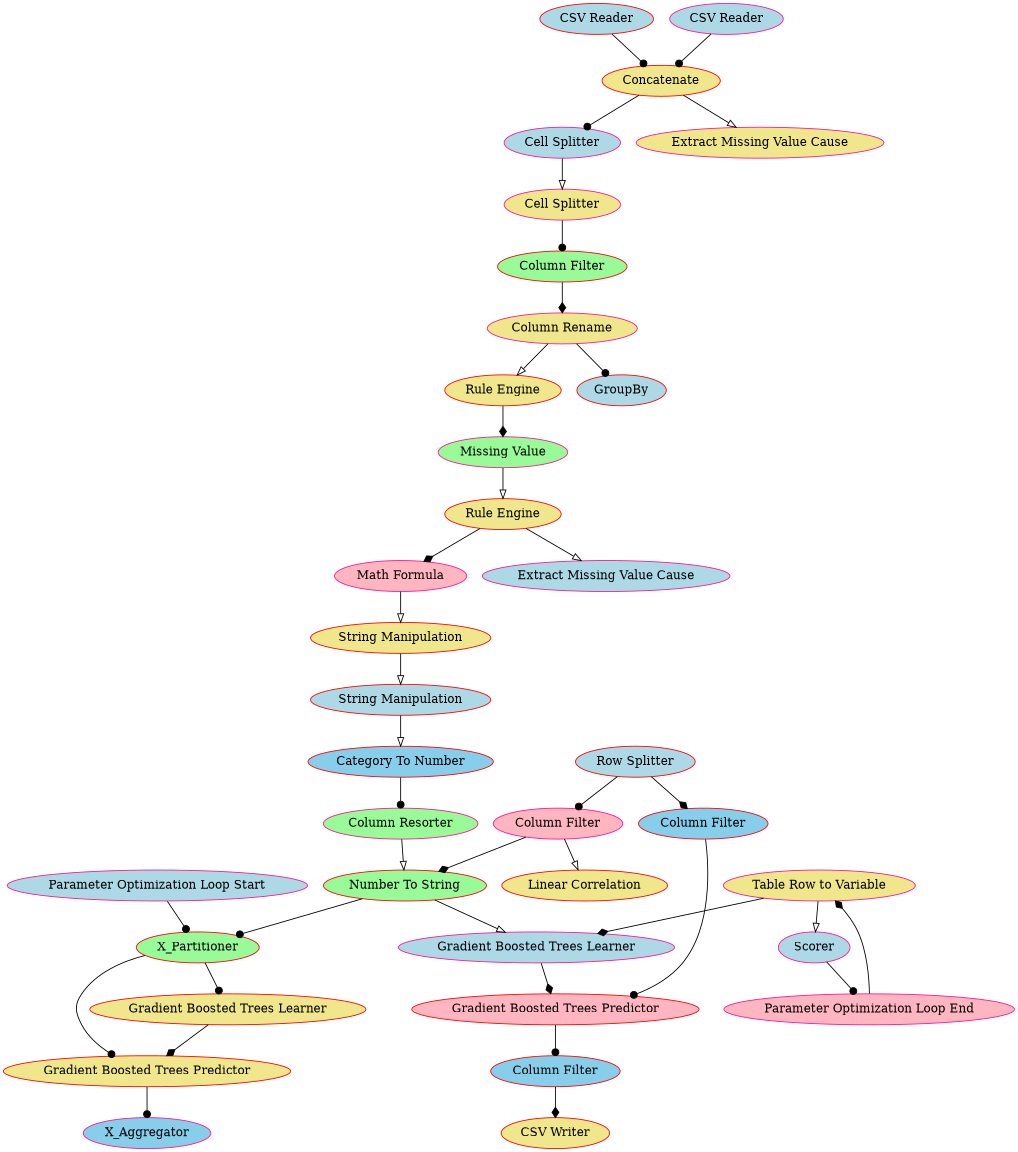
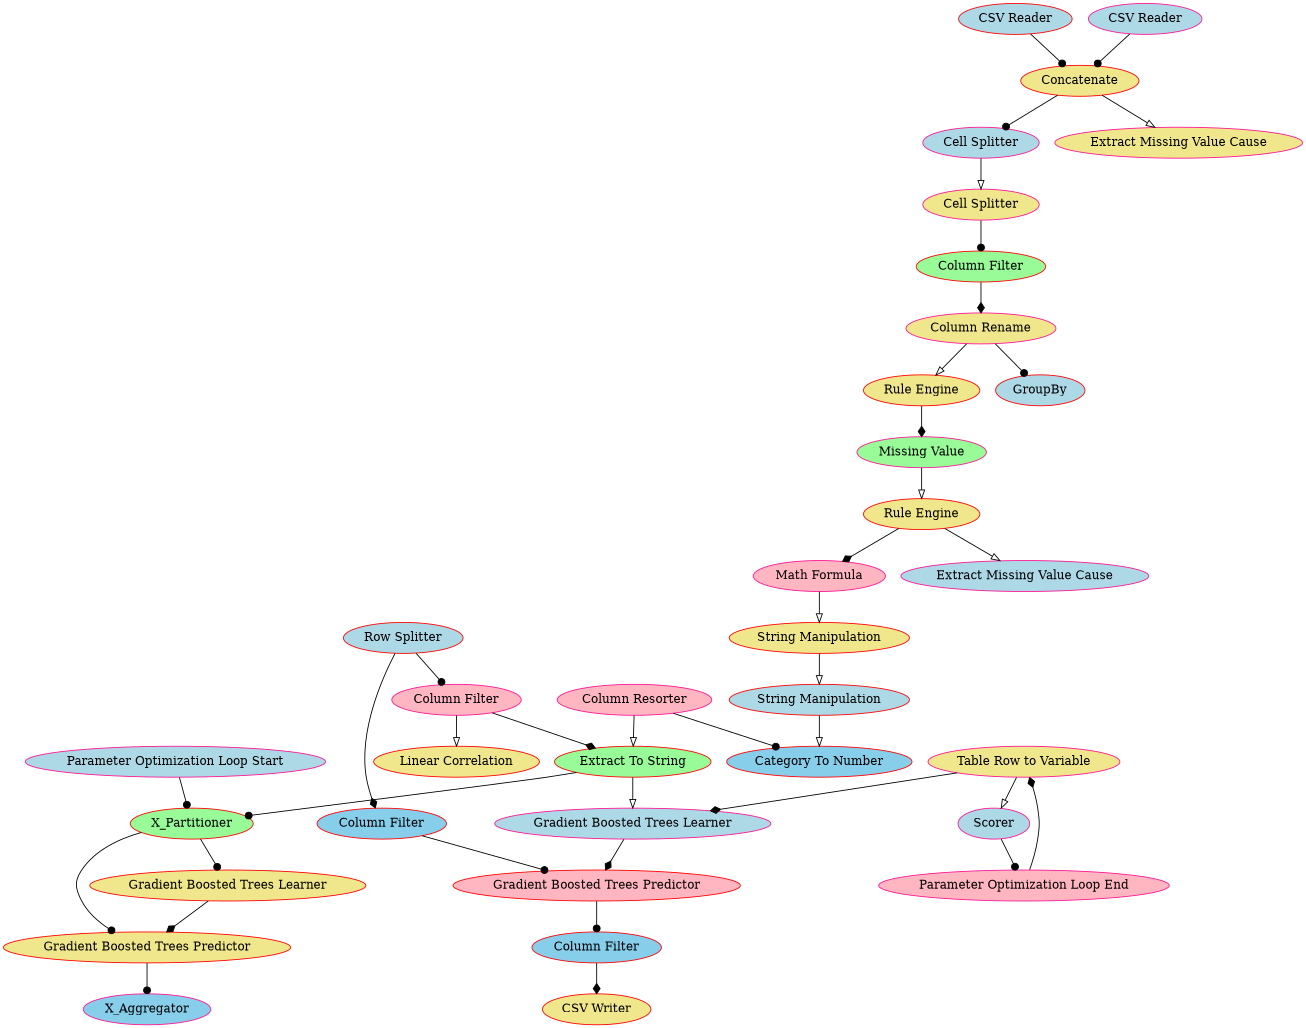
edge "Category To Number" -> "Column Resorter": reversed
node "Column Resorter": fillcolor palegreen -> lightpink
node "Number To String": label "Number To String" -> "Extract To String"
